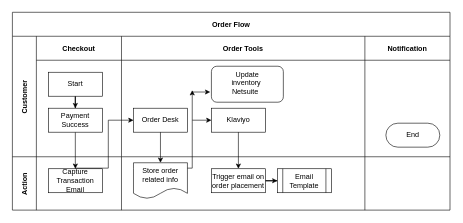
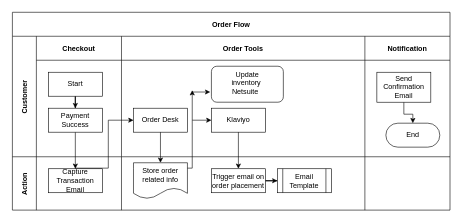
node "Send Confirmation Email": added
edge "Send Confirmation Email" -> "End": added
